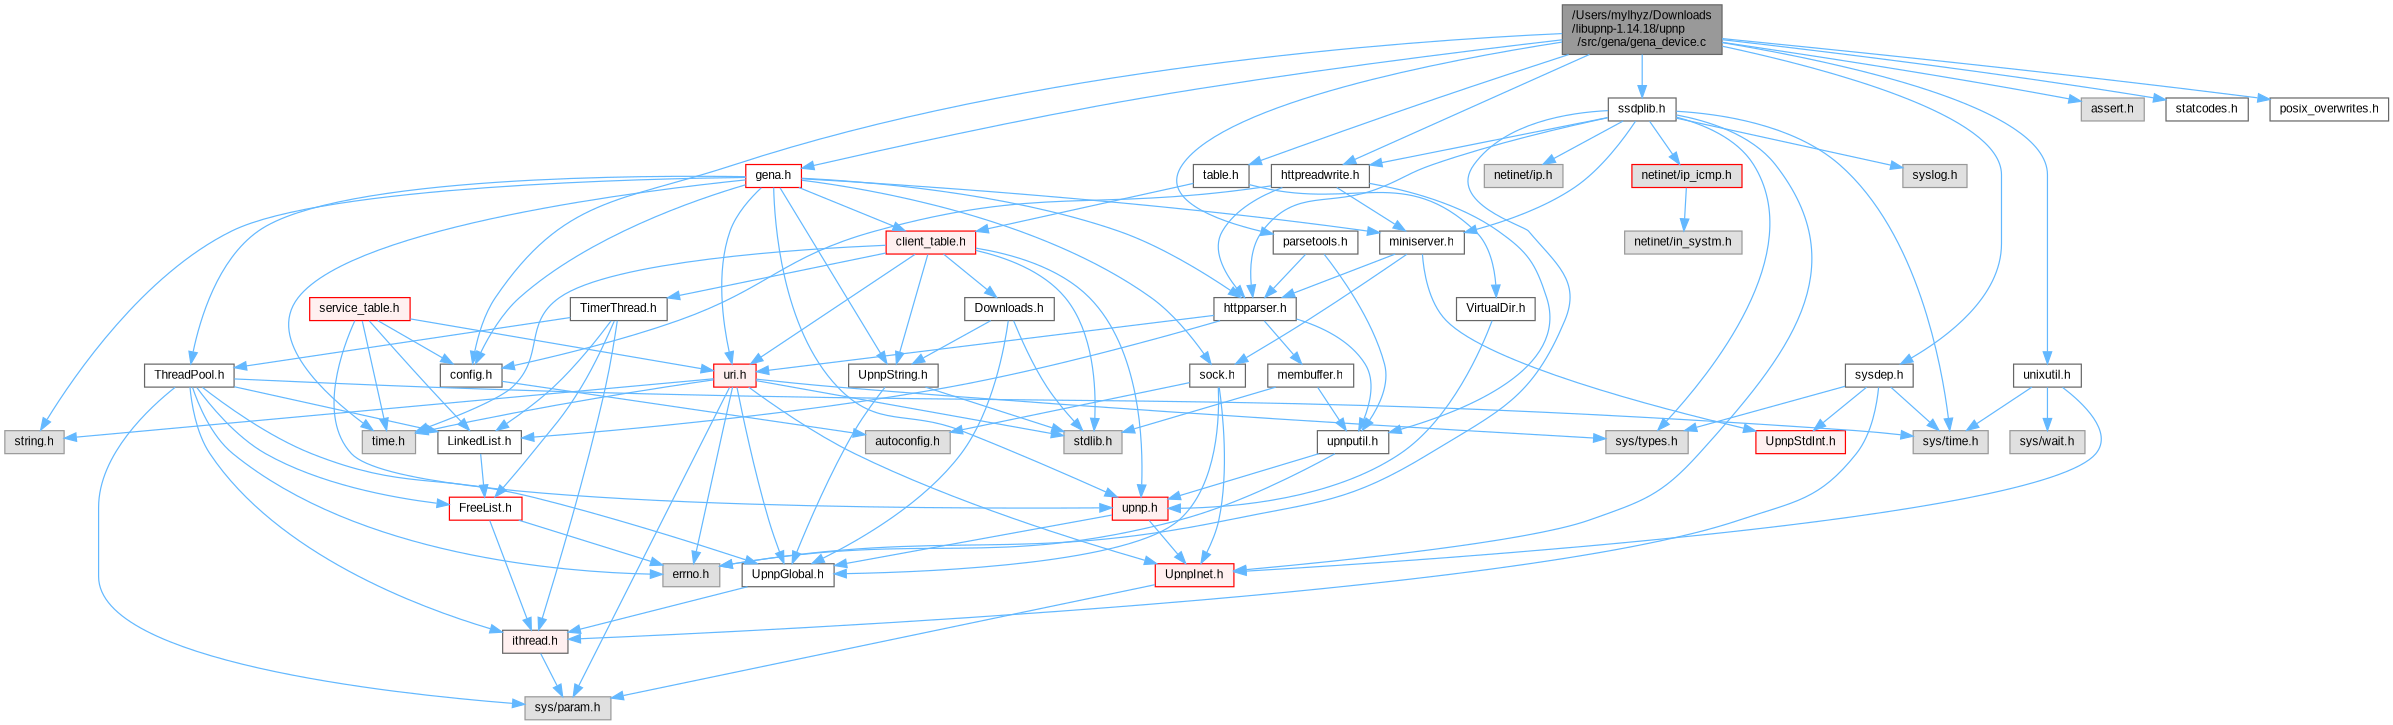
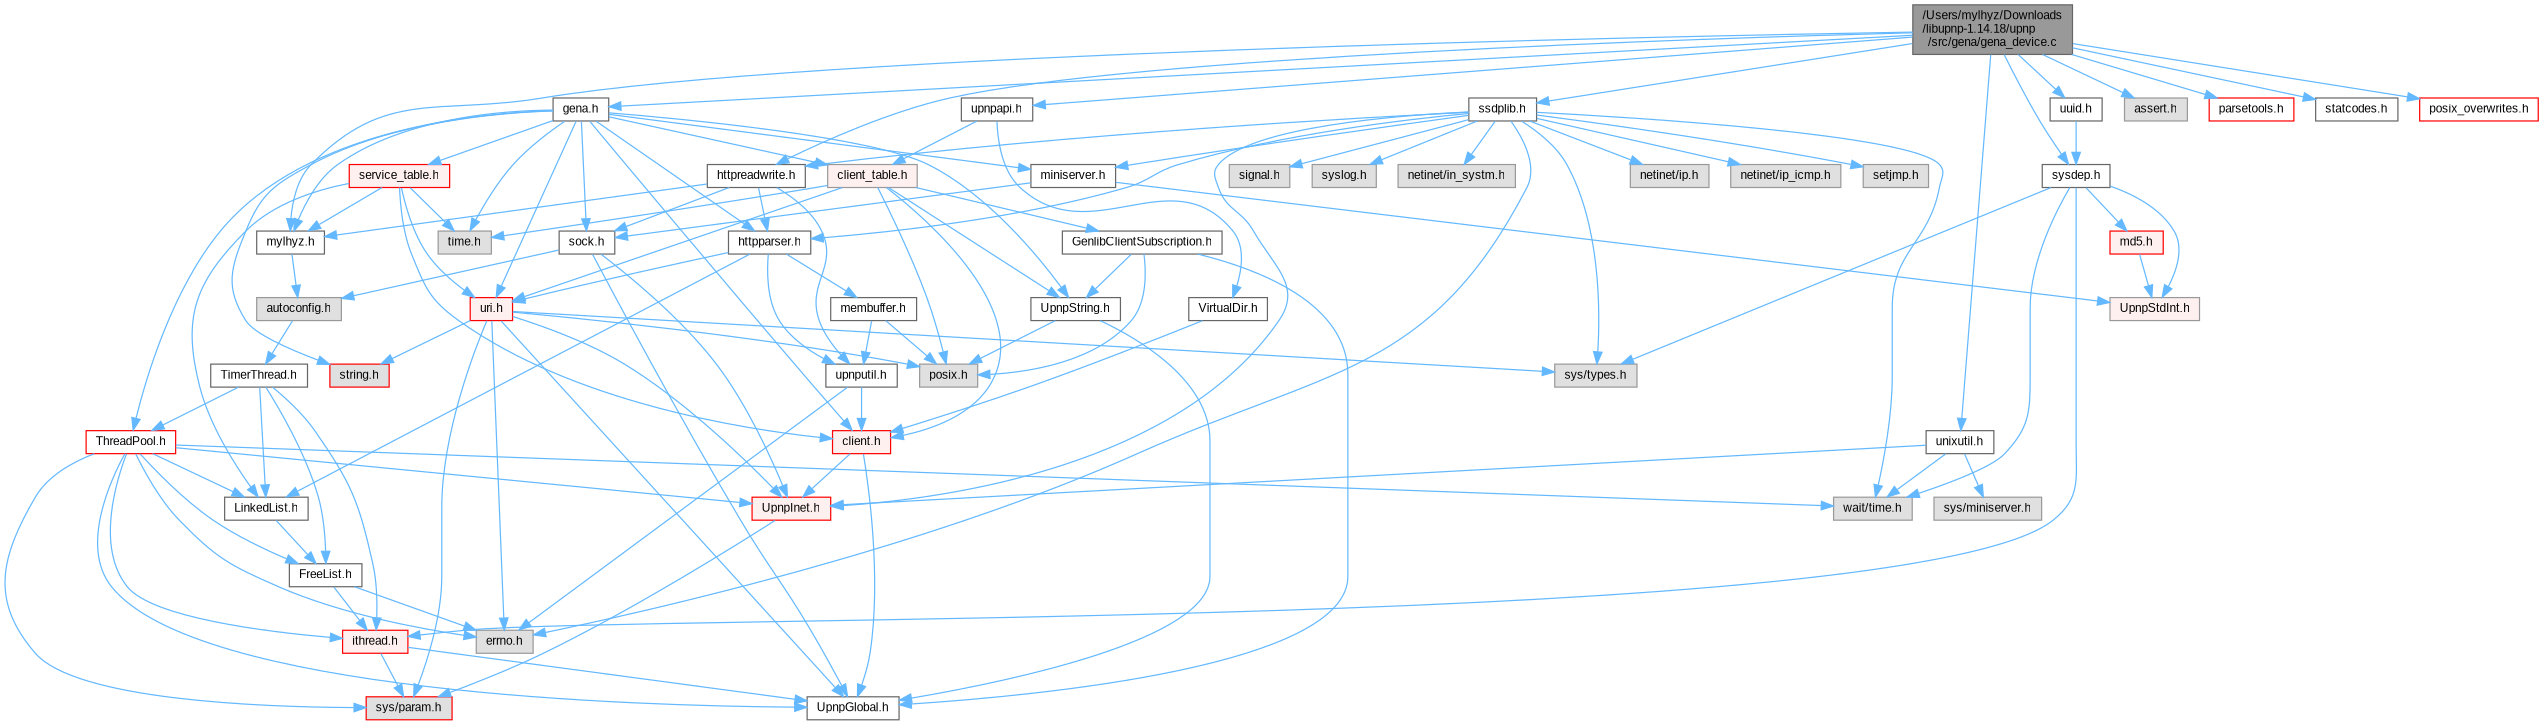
node "uuid.h": added
node "posix_overwrites.h": color grey40 -> red
edge "gena.h" -> "service_table.h": added
node "gena.h": color red -> grey40
node "table.h": label "table.h" -> "upnpapi.h"
node "signal.h": added
node "netinet/ip_icmp.h": color red -> grey60
node "setjmp.h": added
edge "netinet/ip_icmp.h" -> "netinet/in_systm.h": now "ssdplib.h" -> "netinet/in_systm.h"
edge "httpreadwrite.h" -> "miniserver.h": now "httpreadwrite.h" -> "sock.h"
node "client_table.h": color red -> grey60
node "parsetools.h": color grey40 -> red
node "md5.h": added
edge "client_table.h" -> "TimerThread.h": now "autoconfig.h" -> "TimerThread.h"
edge "parsetools.h" -> "httpparser.h": removed
edge "miniserver.h" -> "httpparser.h": removed
node "Downloads.h": label "Downloads.h" -> "GenlibClientSubscription.h"
edge "parsetools.h" -> "upnputil.h": removed
node "ThreadPool.h": color grey40 -> red
node "config.h": label "config.h" -> "mylhyz.h"
edge "uri.h" -> "time.h": removed
node "string.h": color grey60 -> red
node "stdlib.h": label "stdlib.h" -> "posix.h"
node "UpnpStdInt.h": color red -> grey60
node "sys/time.h": label "sys/time.h" -> "wait/time.h"
node "sys/wait.h": label "sys/wait.h" -> "sys/miniserver.h"
edge "ThreadPool.h" -> "UpnpInet.h": added
node "FreeList.h": color red -> grey40
node "upnp.h": label "upnp.h" -> "client.h"
edge "UpnpGlobal.h" -> "ithread.h": reversed
node "ithread.h": color grey40 -> red
node "sys/param.h": color grey60 -> red
